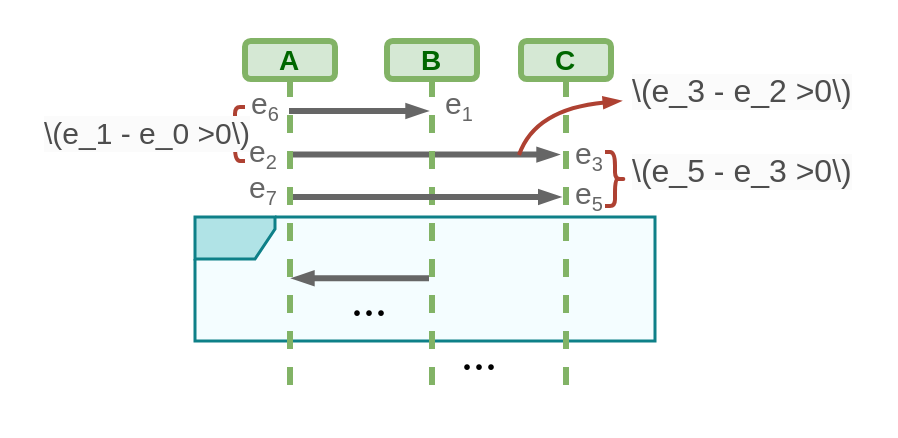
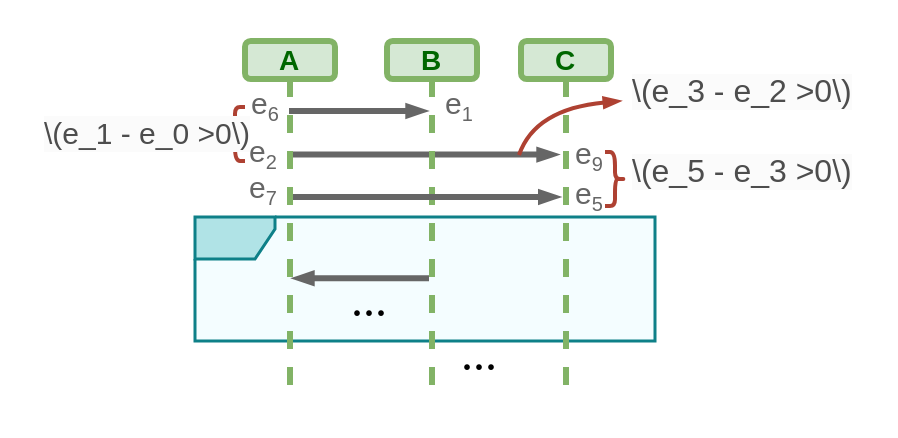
node "e3": label "e3" -> "e9"
